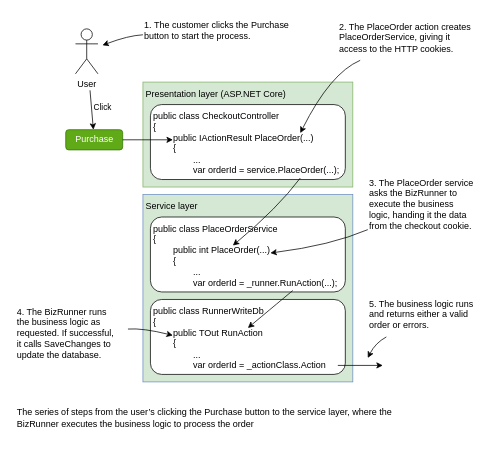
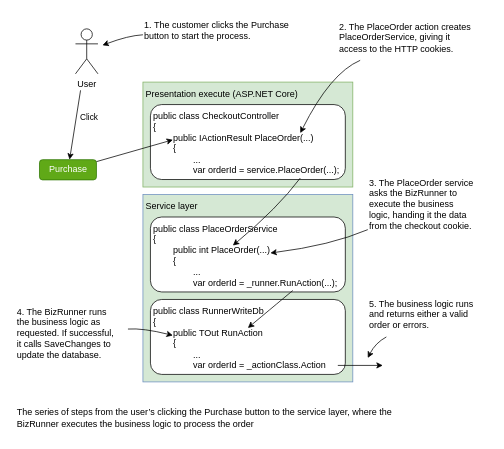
node "Presentation layer (ASP.NET Core)": label "Presentation layer (ASP.NET Core)" -> "Presentation execute (ASP.NET Core)"
node "Purchase": moved (94, 140) -> (68, 170)
